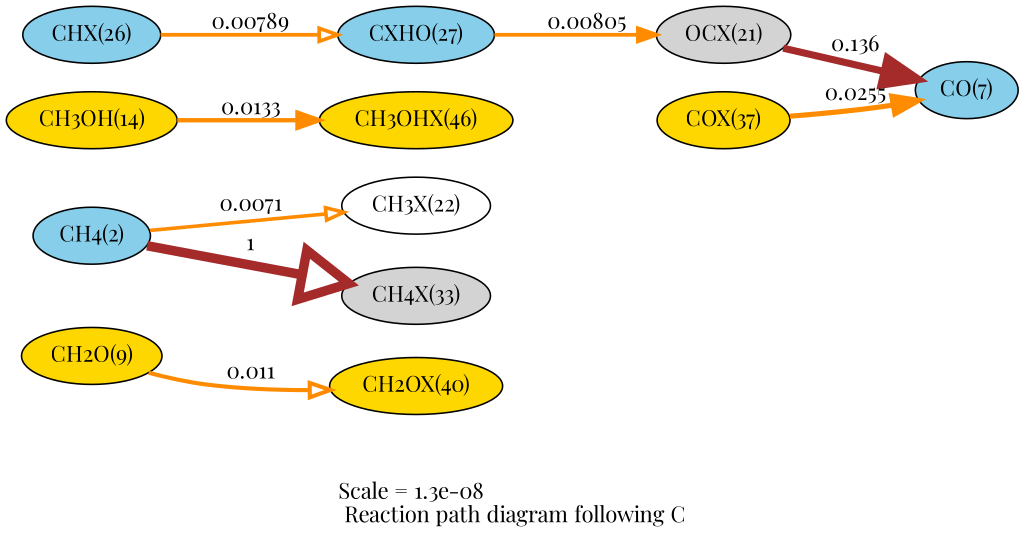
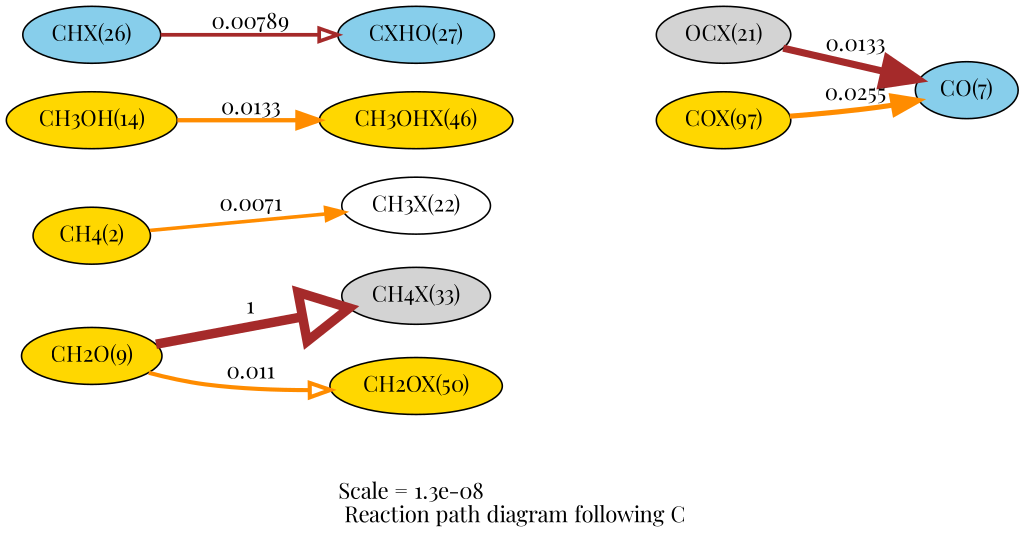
edge "CHX(26)" -> "CXHO(27)": color darkorange -> brown
edge "CXHO(27)" -> "OCX(21)": removed, label "0.00805"
edge "OCX(21)" -> "CO(7)": label " 0.136" -> " 0.0133"
node "COX(37)": label "COX(37)" -> "COX(97)"
edge "CH4(2)" -> "CH3X(22)": arrowhead onormal -> normal
node "CH4(2)": fillcolor skyblue -> gold
edge "CH4(2)" -> "CH4X(33)": now "CH2O(9)" -> "CH4X(33)"
node "CH2OX(40)": label "CH2OX(40)" -> "CH2OX(50)"
